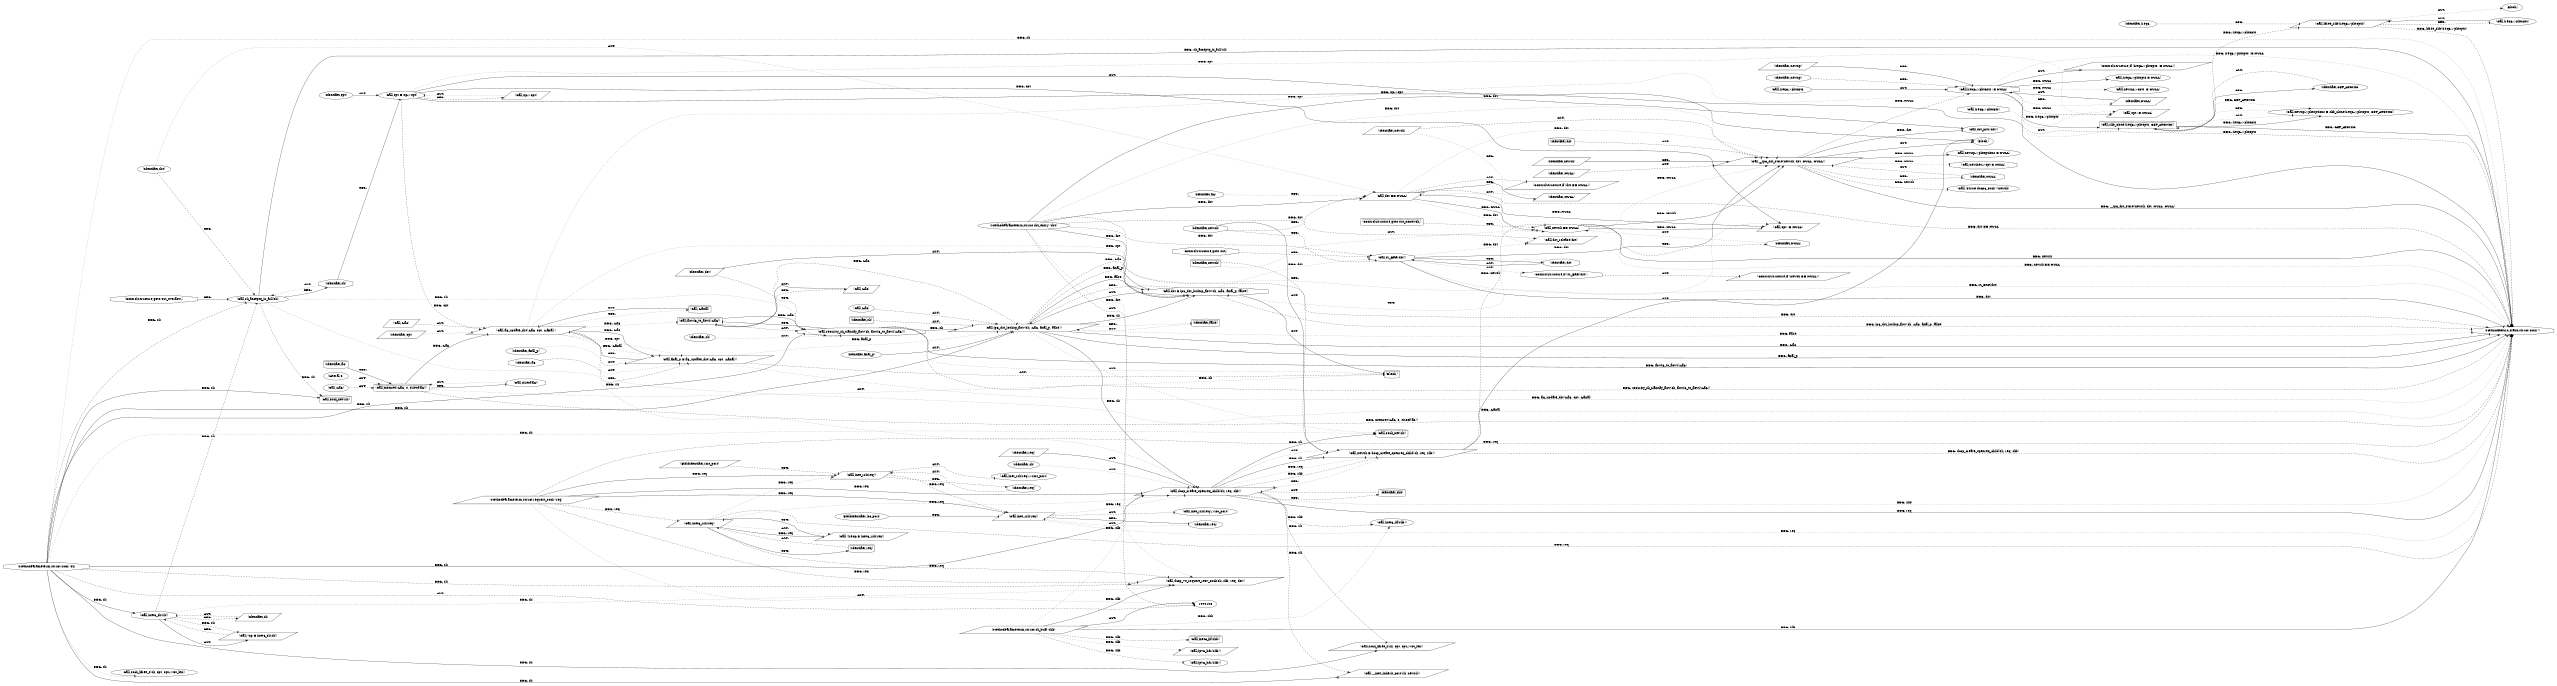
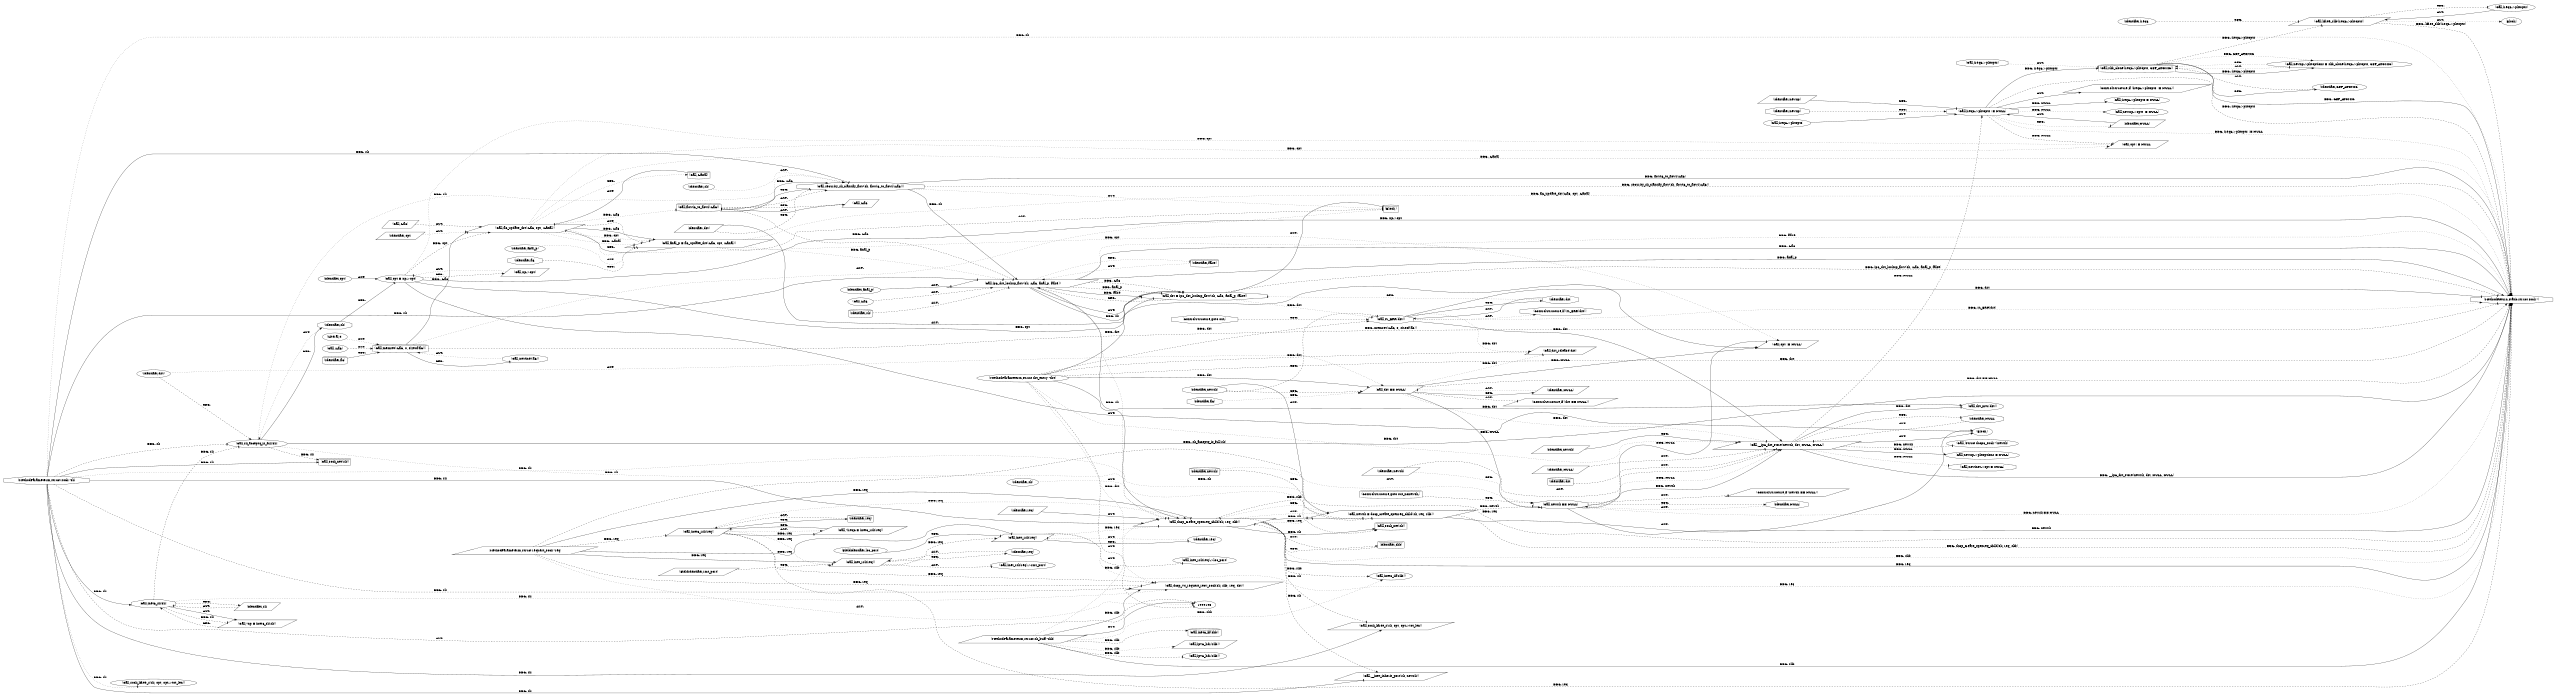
edge "(ControlStructure,if (IS_ERR(dst)))" -> "(ControlStructure,if (newsk == NULL))": now "(Call,newsk == NULL)" -> "(ControlStructure,if (newsk == NULL))"
node "(ControlStructure,goto out_overflow;)": removed
node "(Call,sizeof(fl6))": label "(Call,sizeof(fl6))" -> "(Call,newinet(fl6))"
